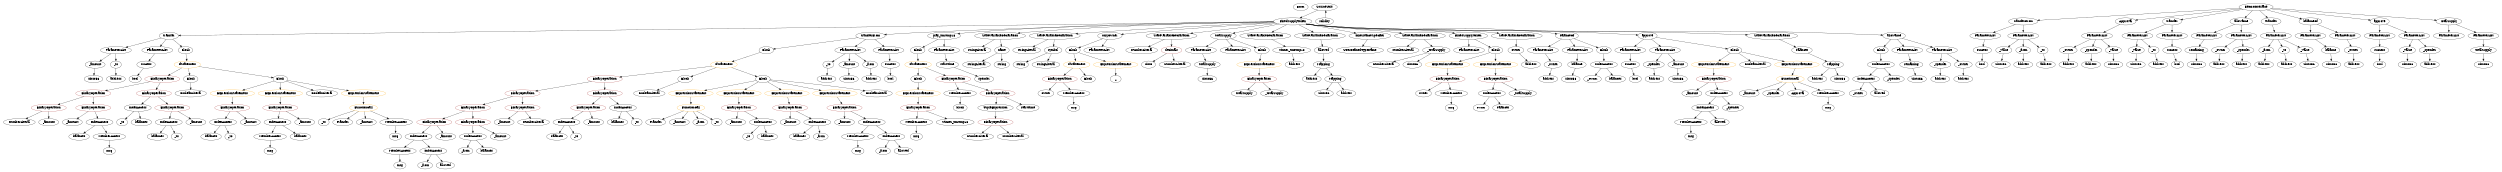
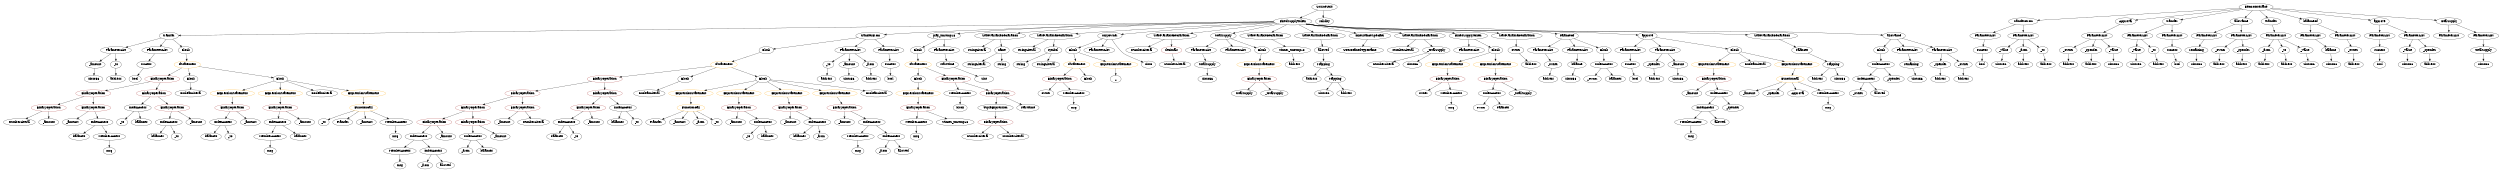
node "Enter": removed
edge "solidity" -> "SourceUnit": reversed
edge "decimals" -> "uint3": now "onlyOwner" -> "uint3"
node "spender": label "spender" -> "uint"
